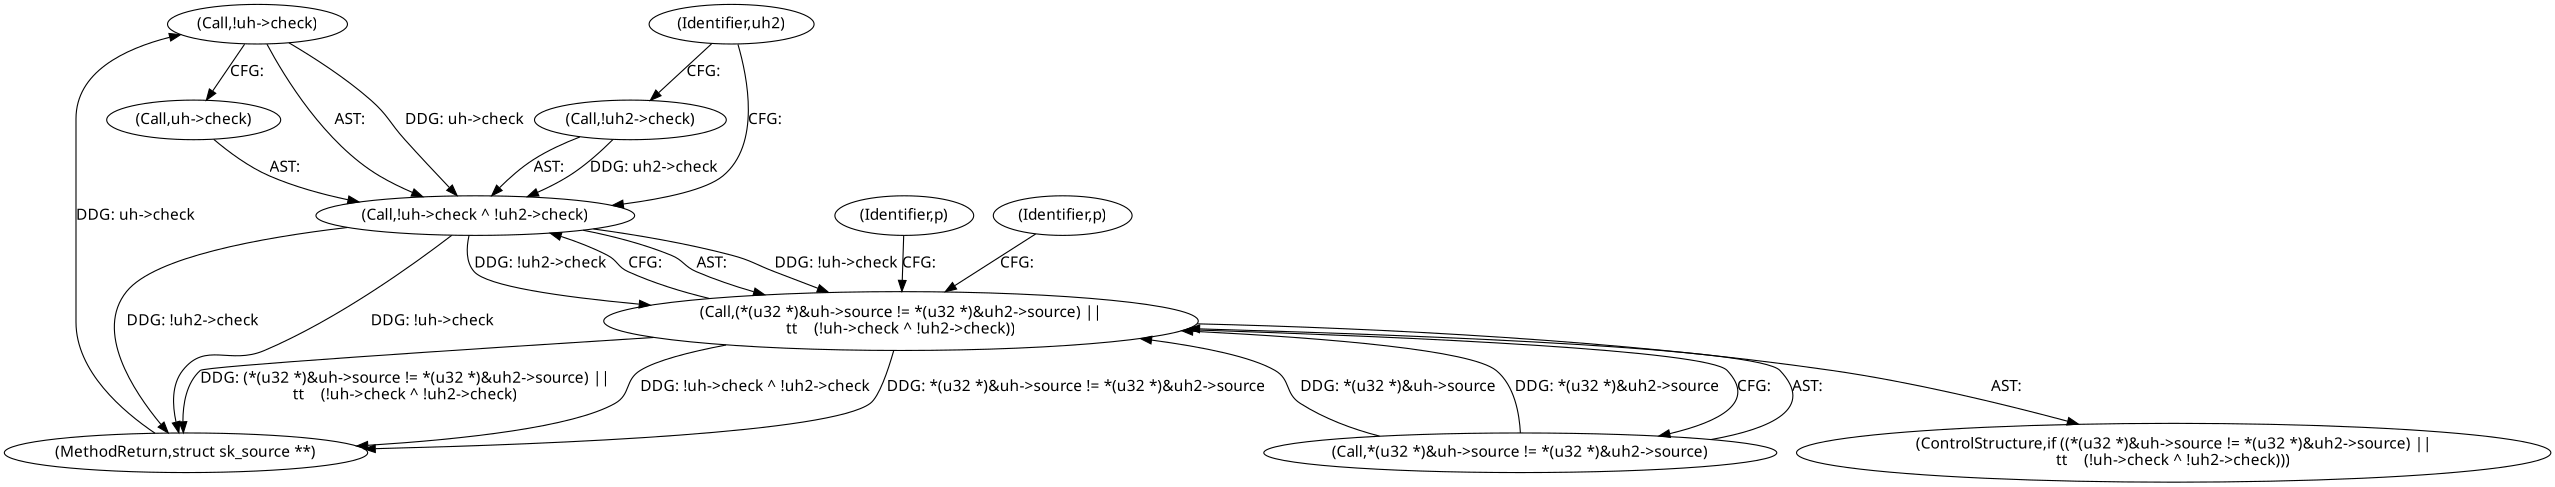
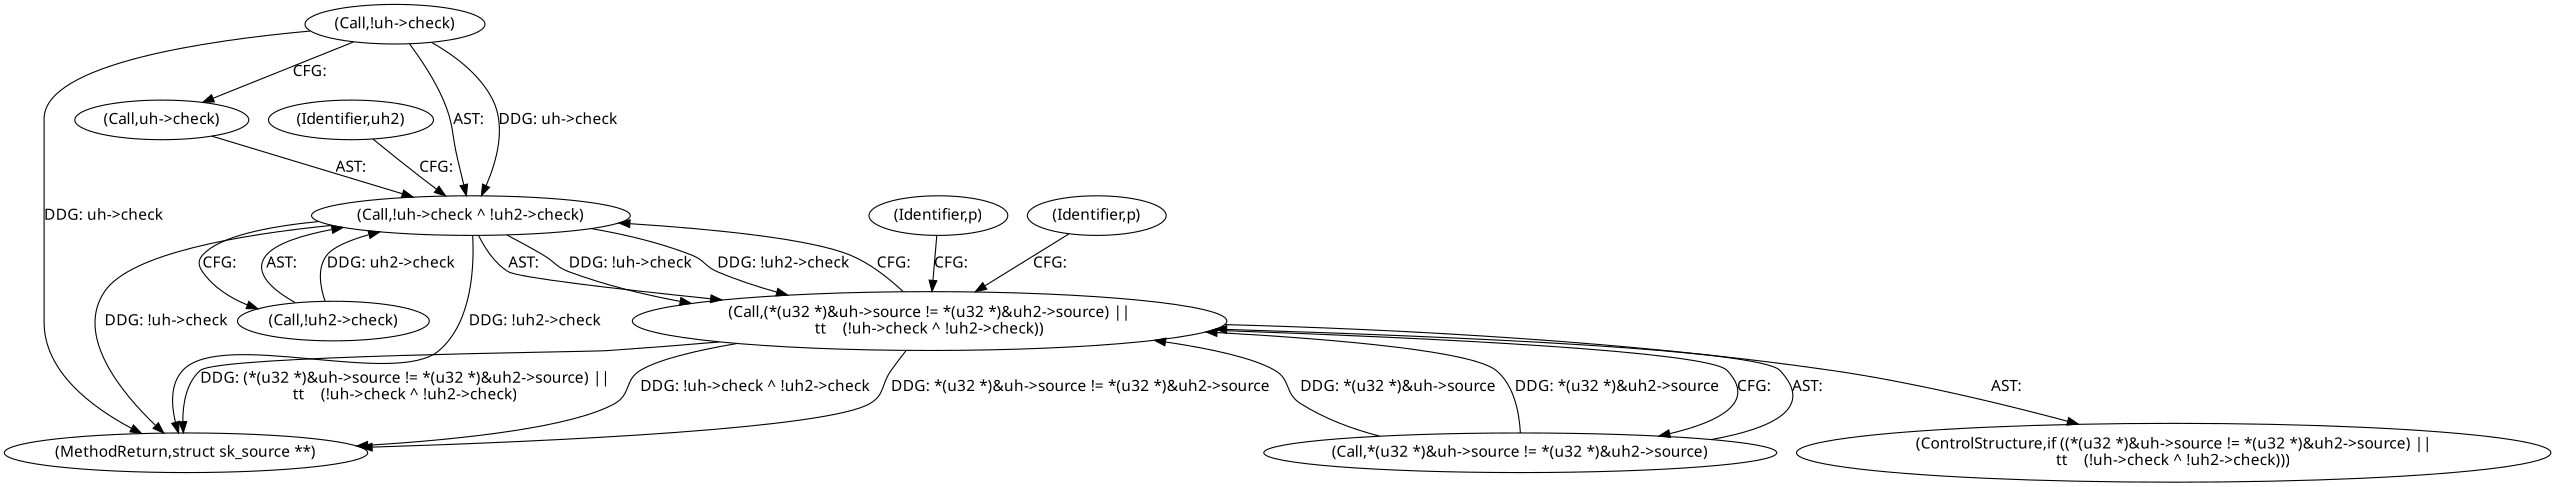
edge "(Identifier,uh2)" -> "(Call,!uh2->check)": now "(Call,!uh->check ^ !uh2->check)" -> "(Call,!uh2->check)"
edge "(MethodReturn,struct sk_source **)" -> "(Call,!uh->check)": reversed
